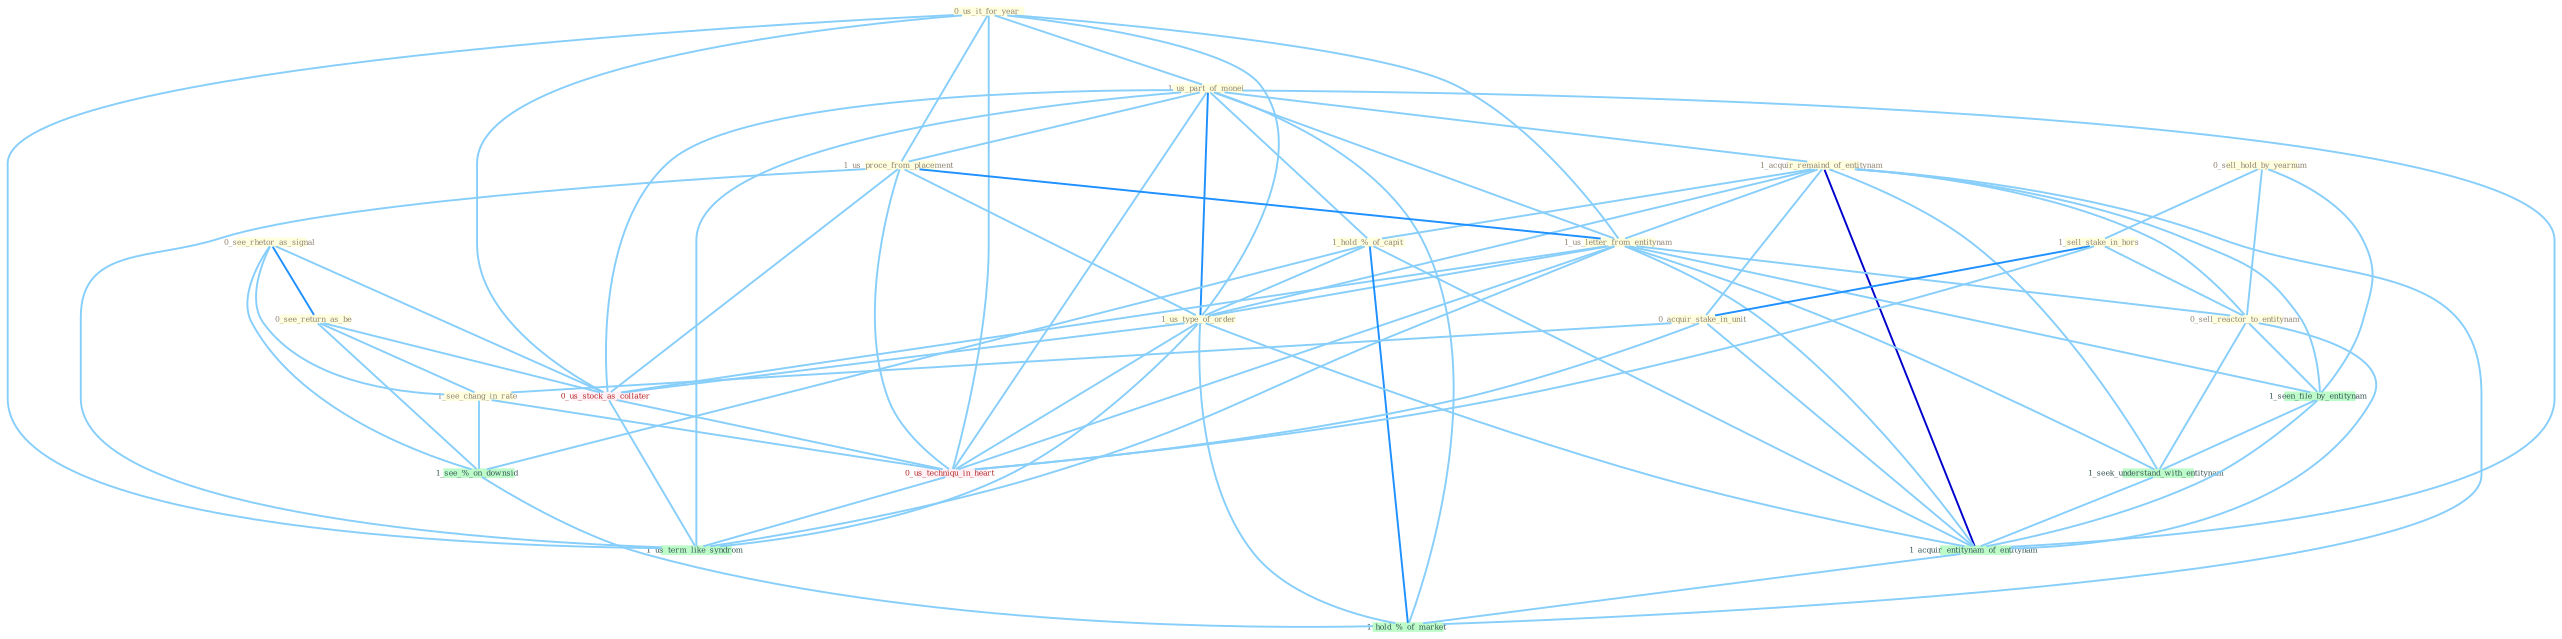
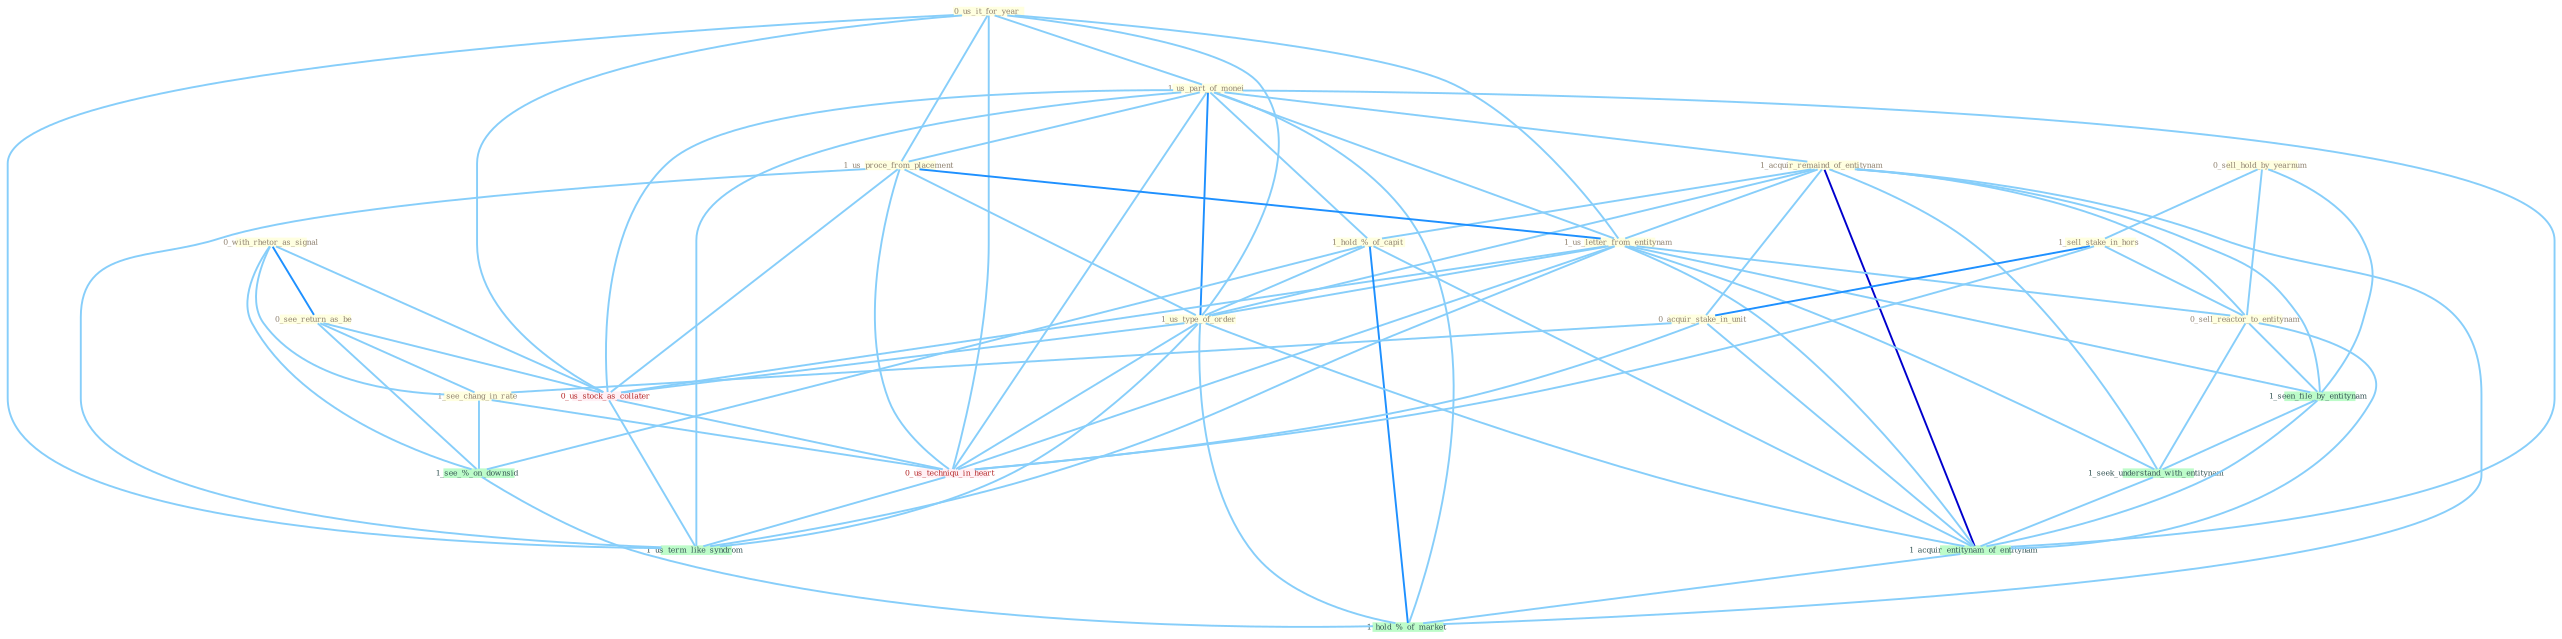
node "0_see_rhetor_as_signal": label "0_see_rhetor_as_signal" -> "0_with_rhetor_as_signal"
